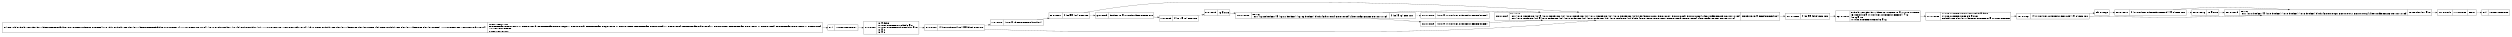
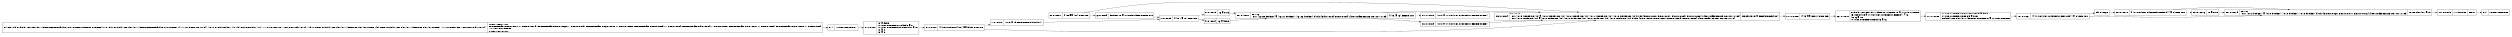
node "10: 0x0020": text "if (r5 != r6) goto L10" -> "if (r5 != r6) getEnd L10"
node "14: 0x0033": text "if (r3 == false) goto L23" -> "if (r3 == return) goto L23"
edge "4: 0x0012" -> "5: 0x0017": now "4: 0x0012" -> "7: 0x001b"
node "9: 0x001f": added
